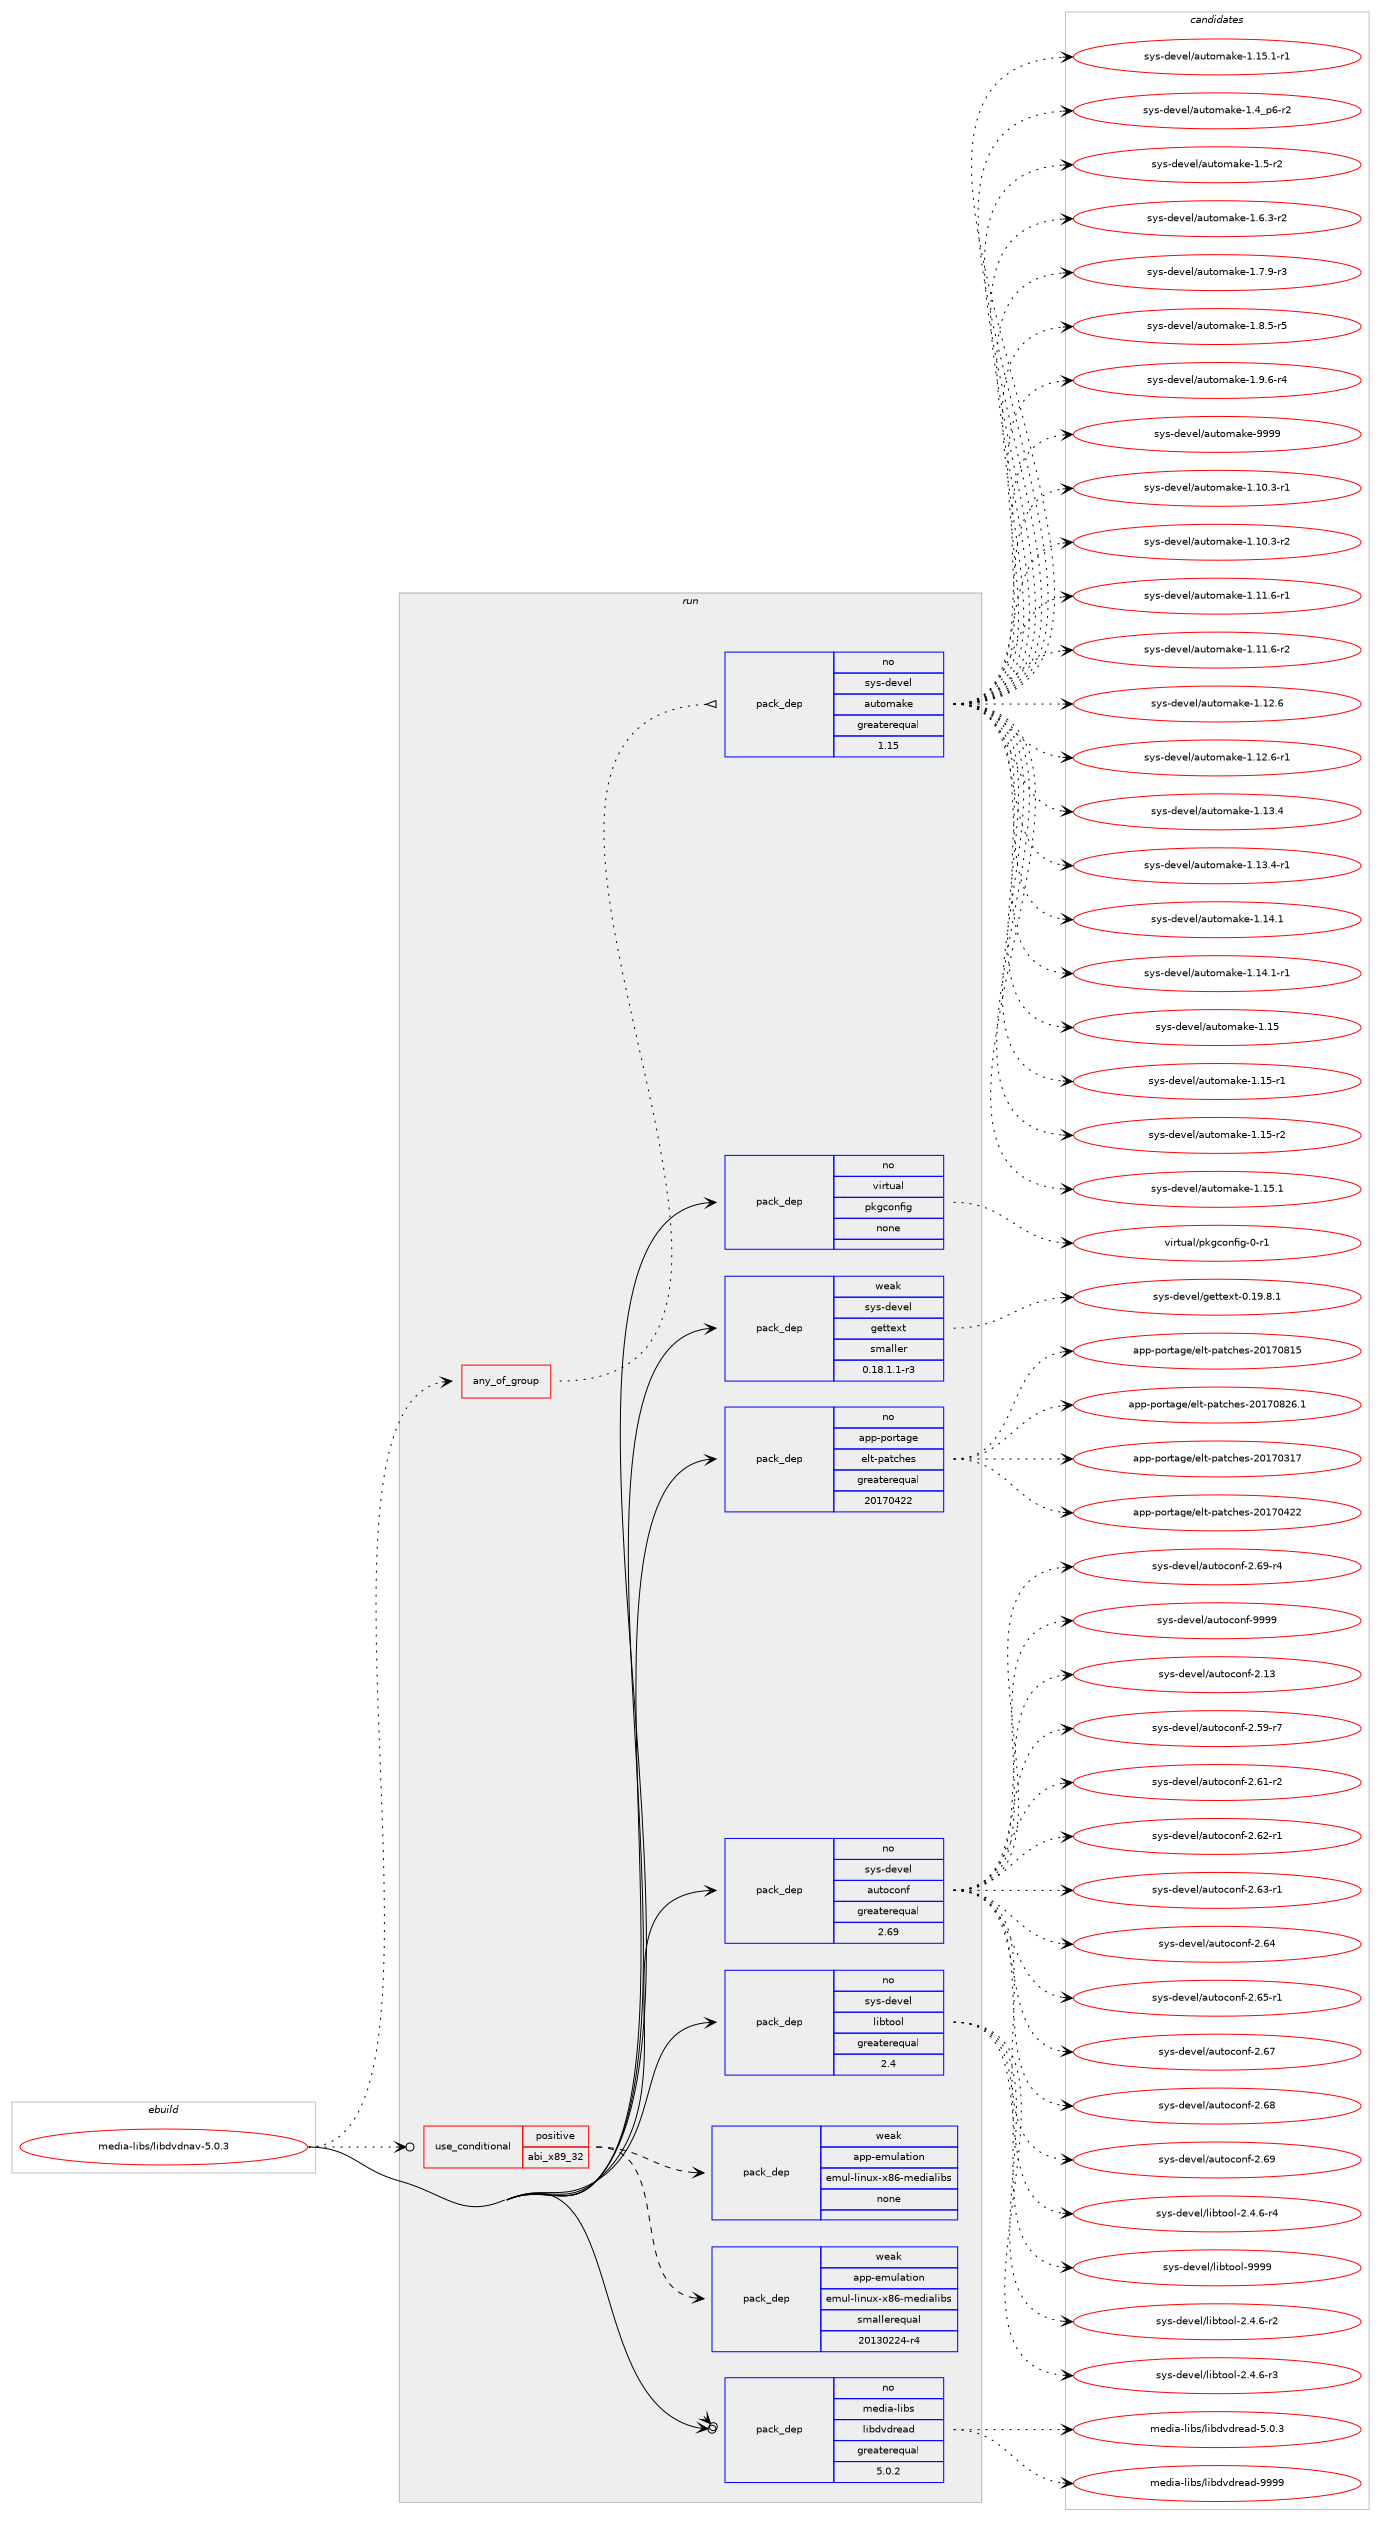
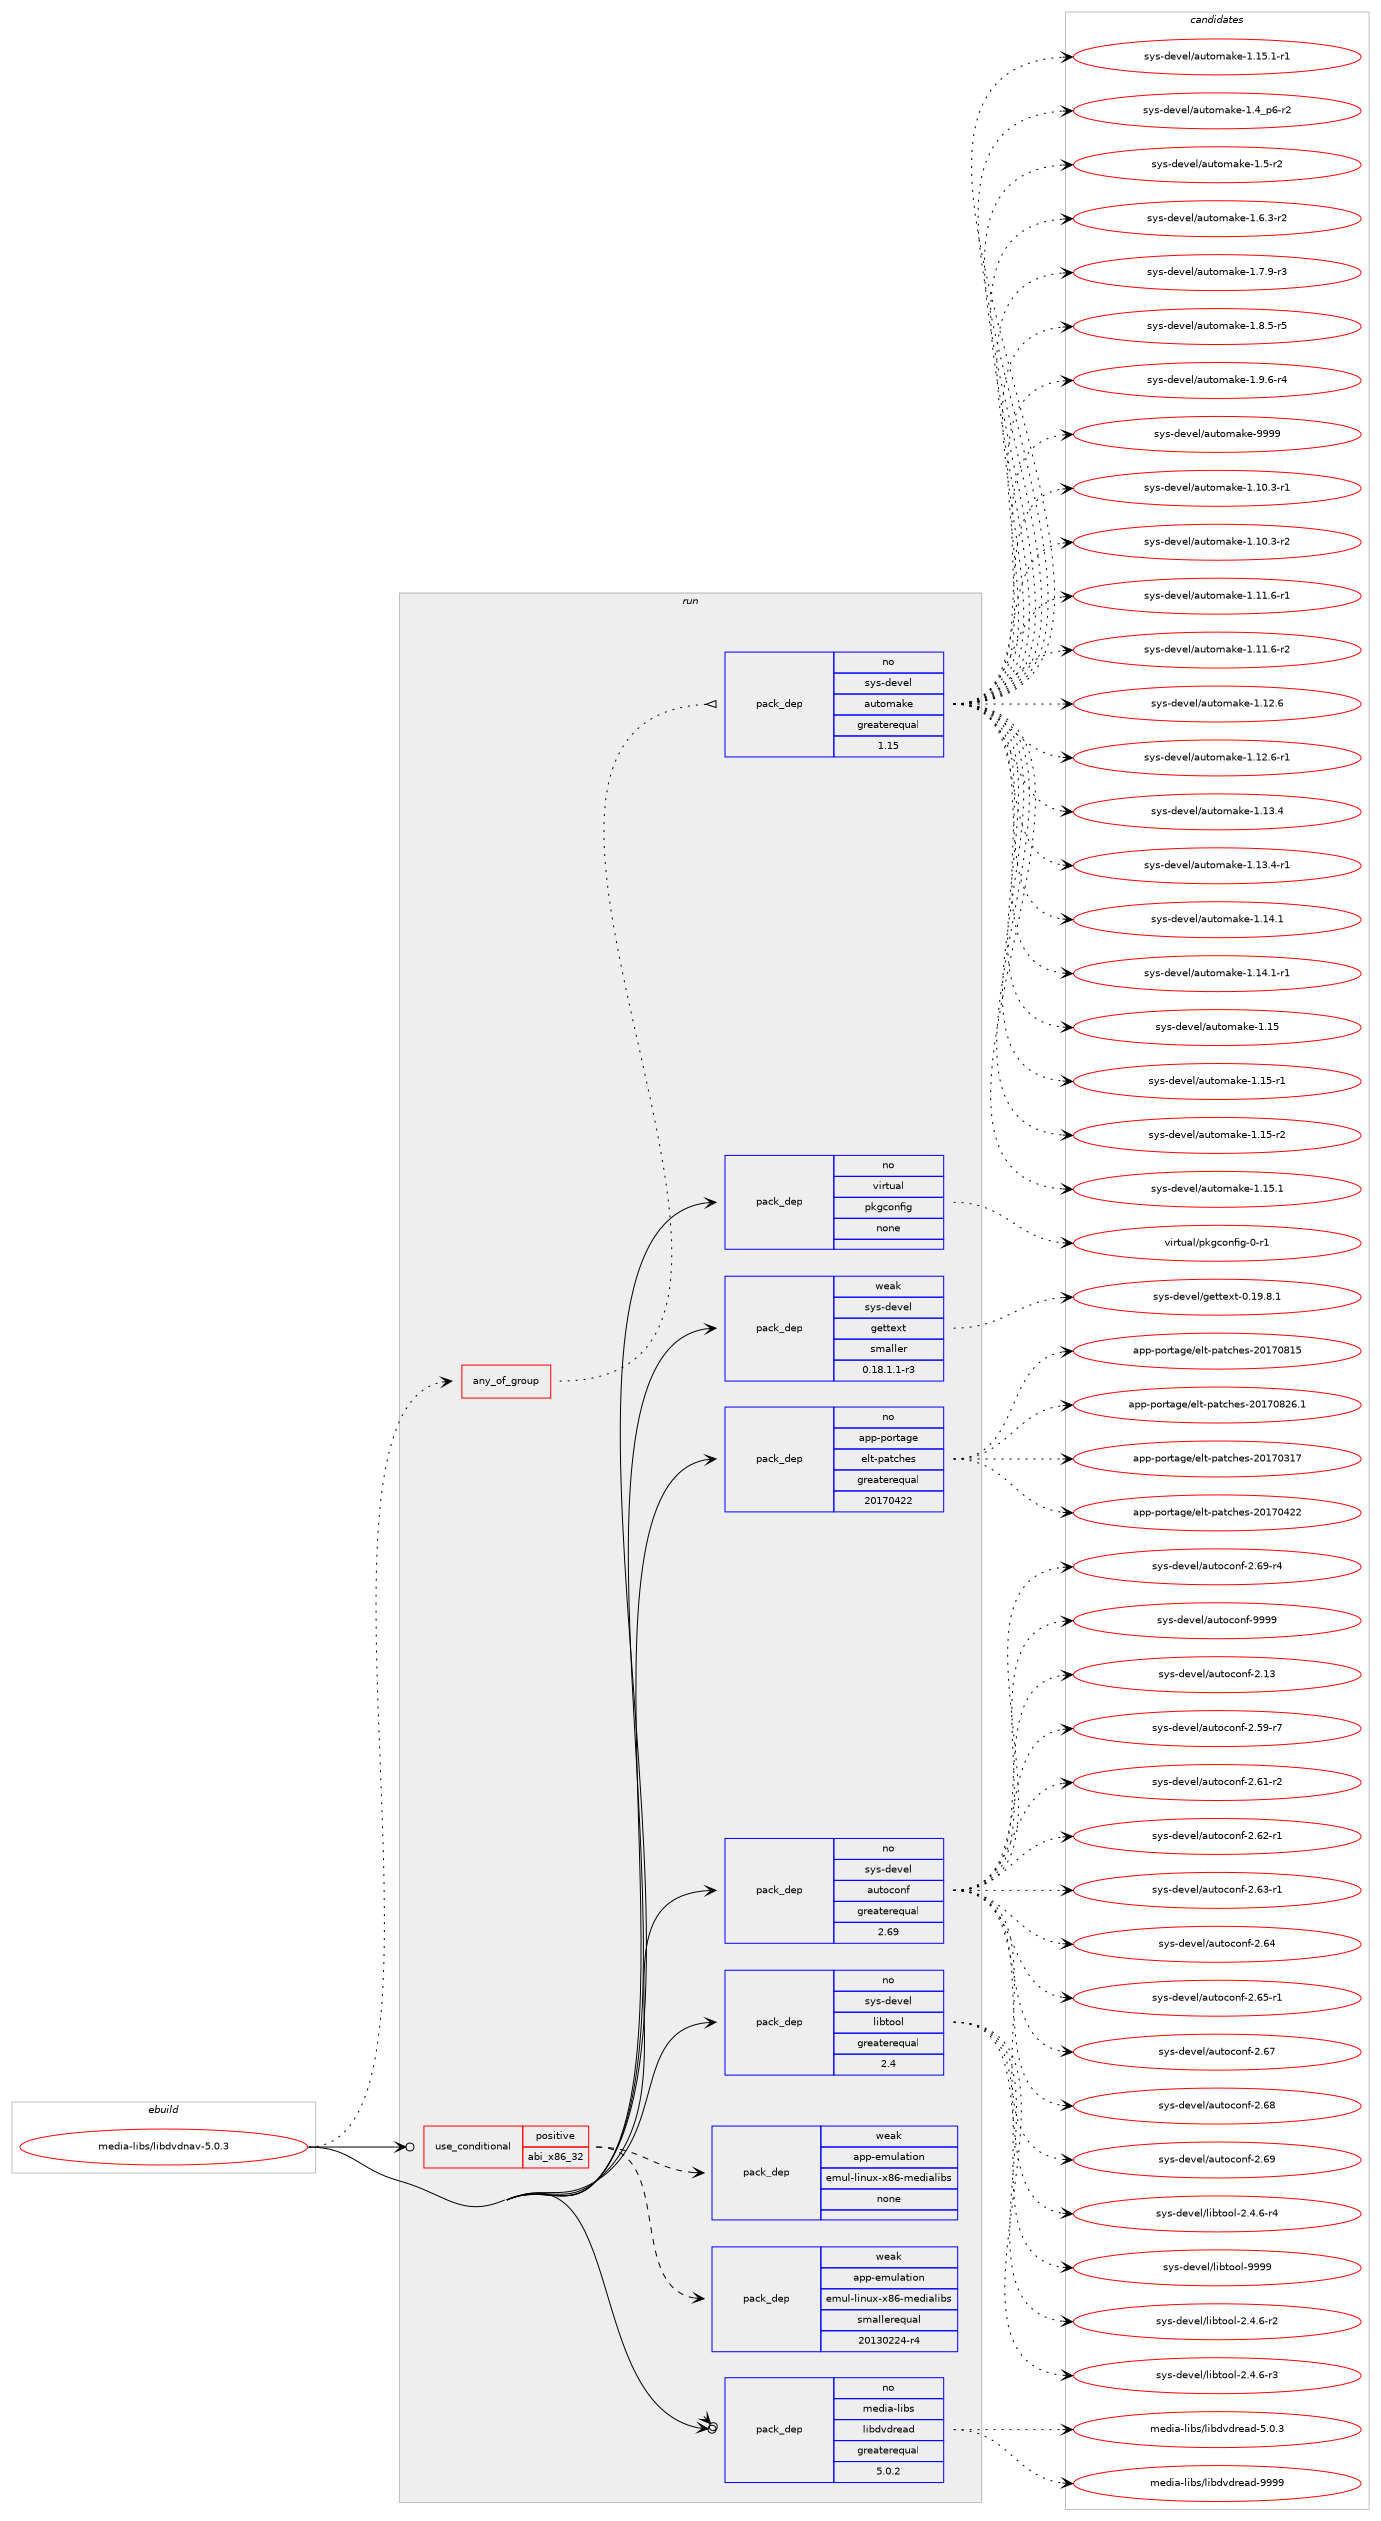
edge "media-libs/libdvdnav-5.0.3" -> "use_conditional": style dotted -> solid
node "use_conditional": text "abi_x89_32" -> "abi_x86_32"
